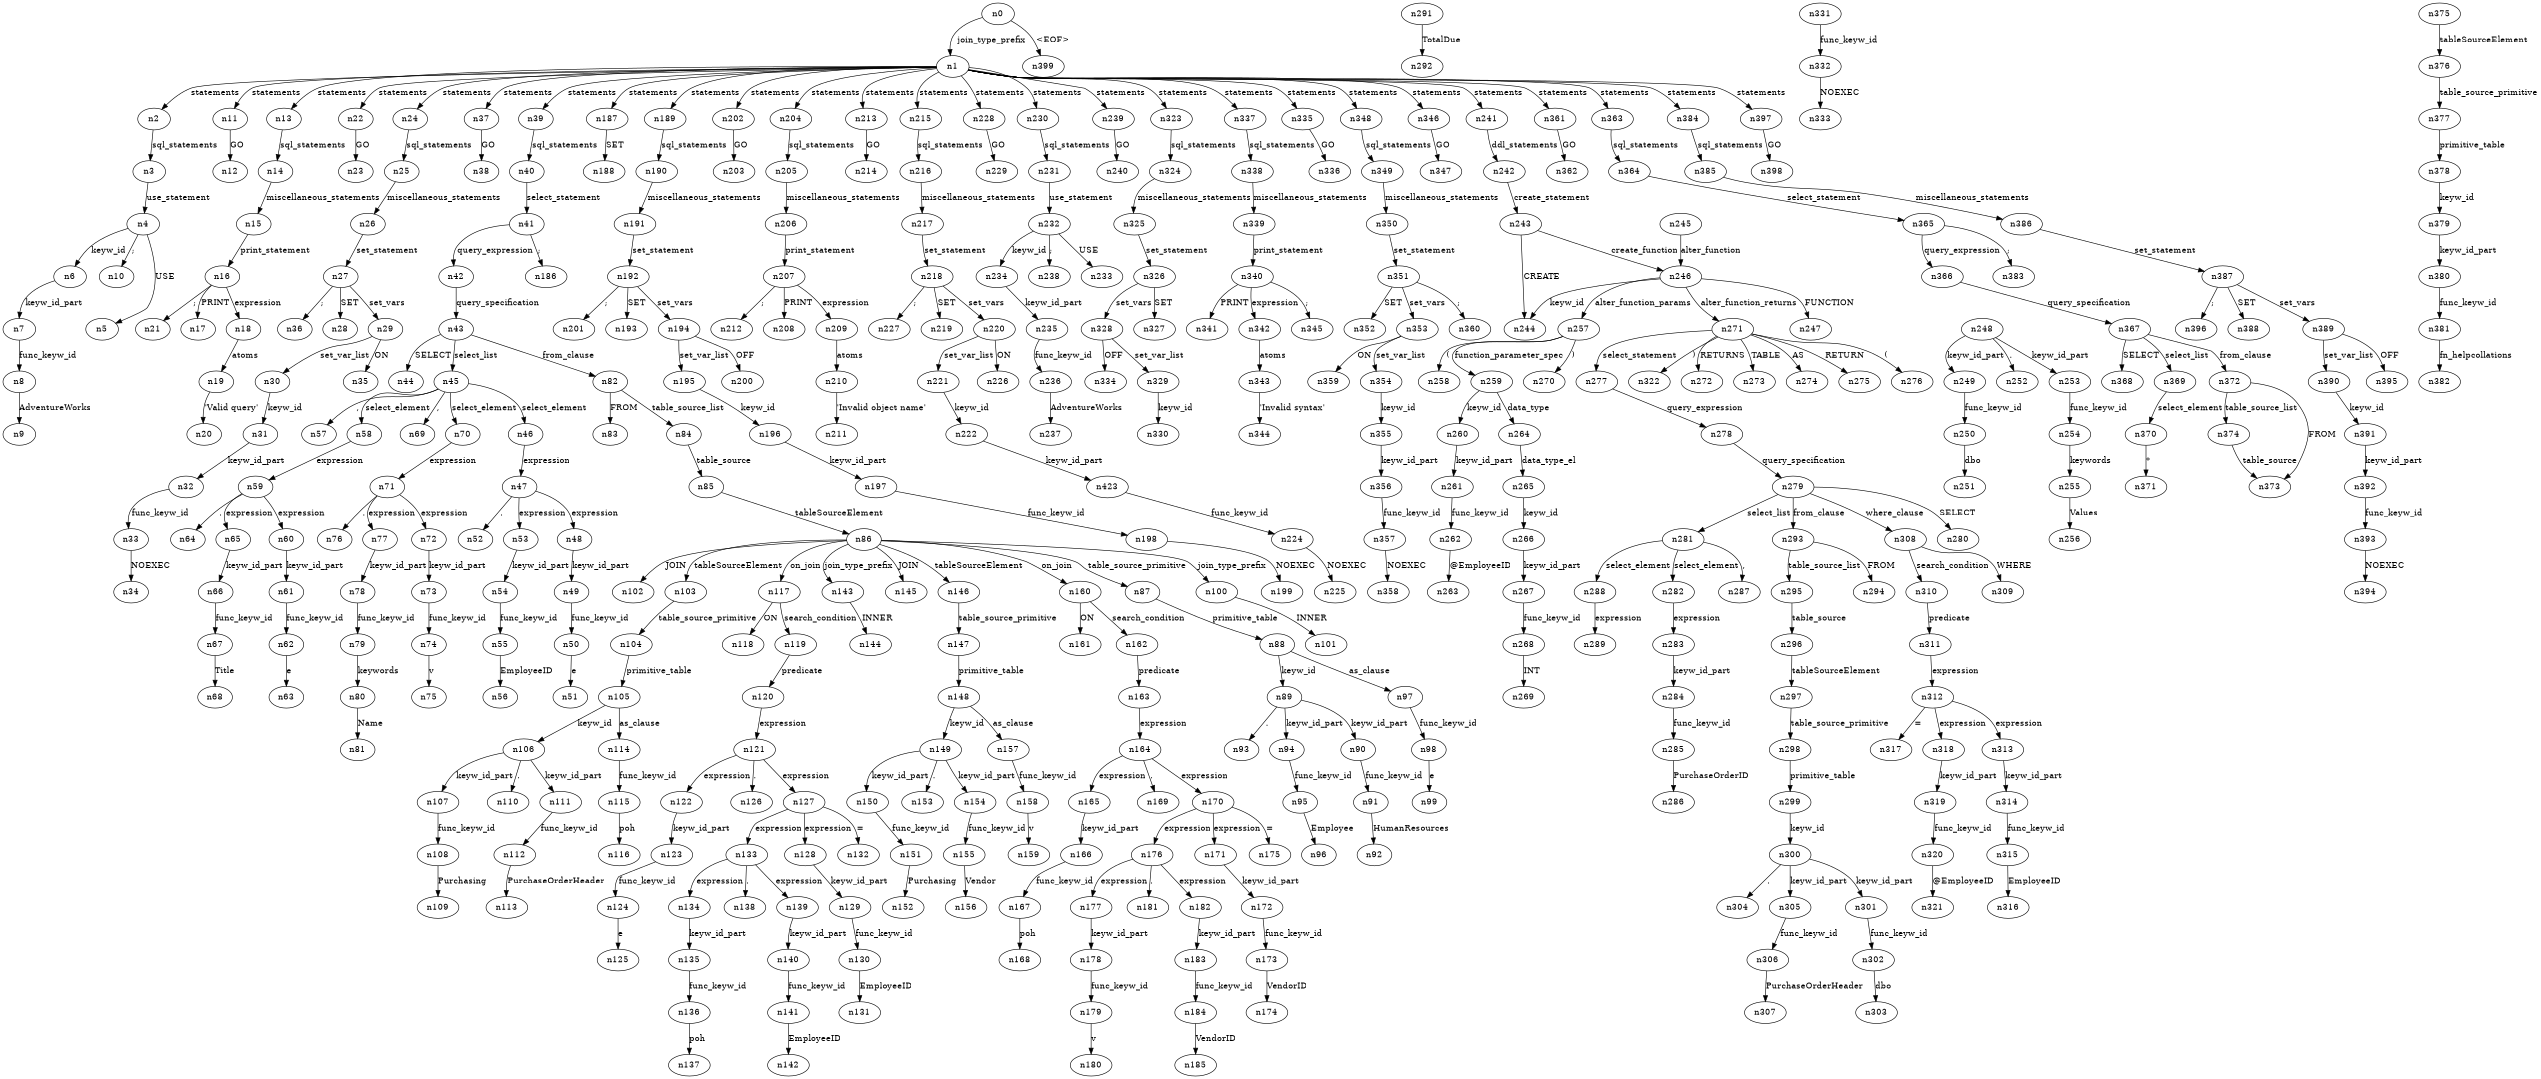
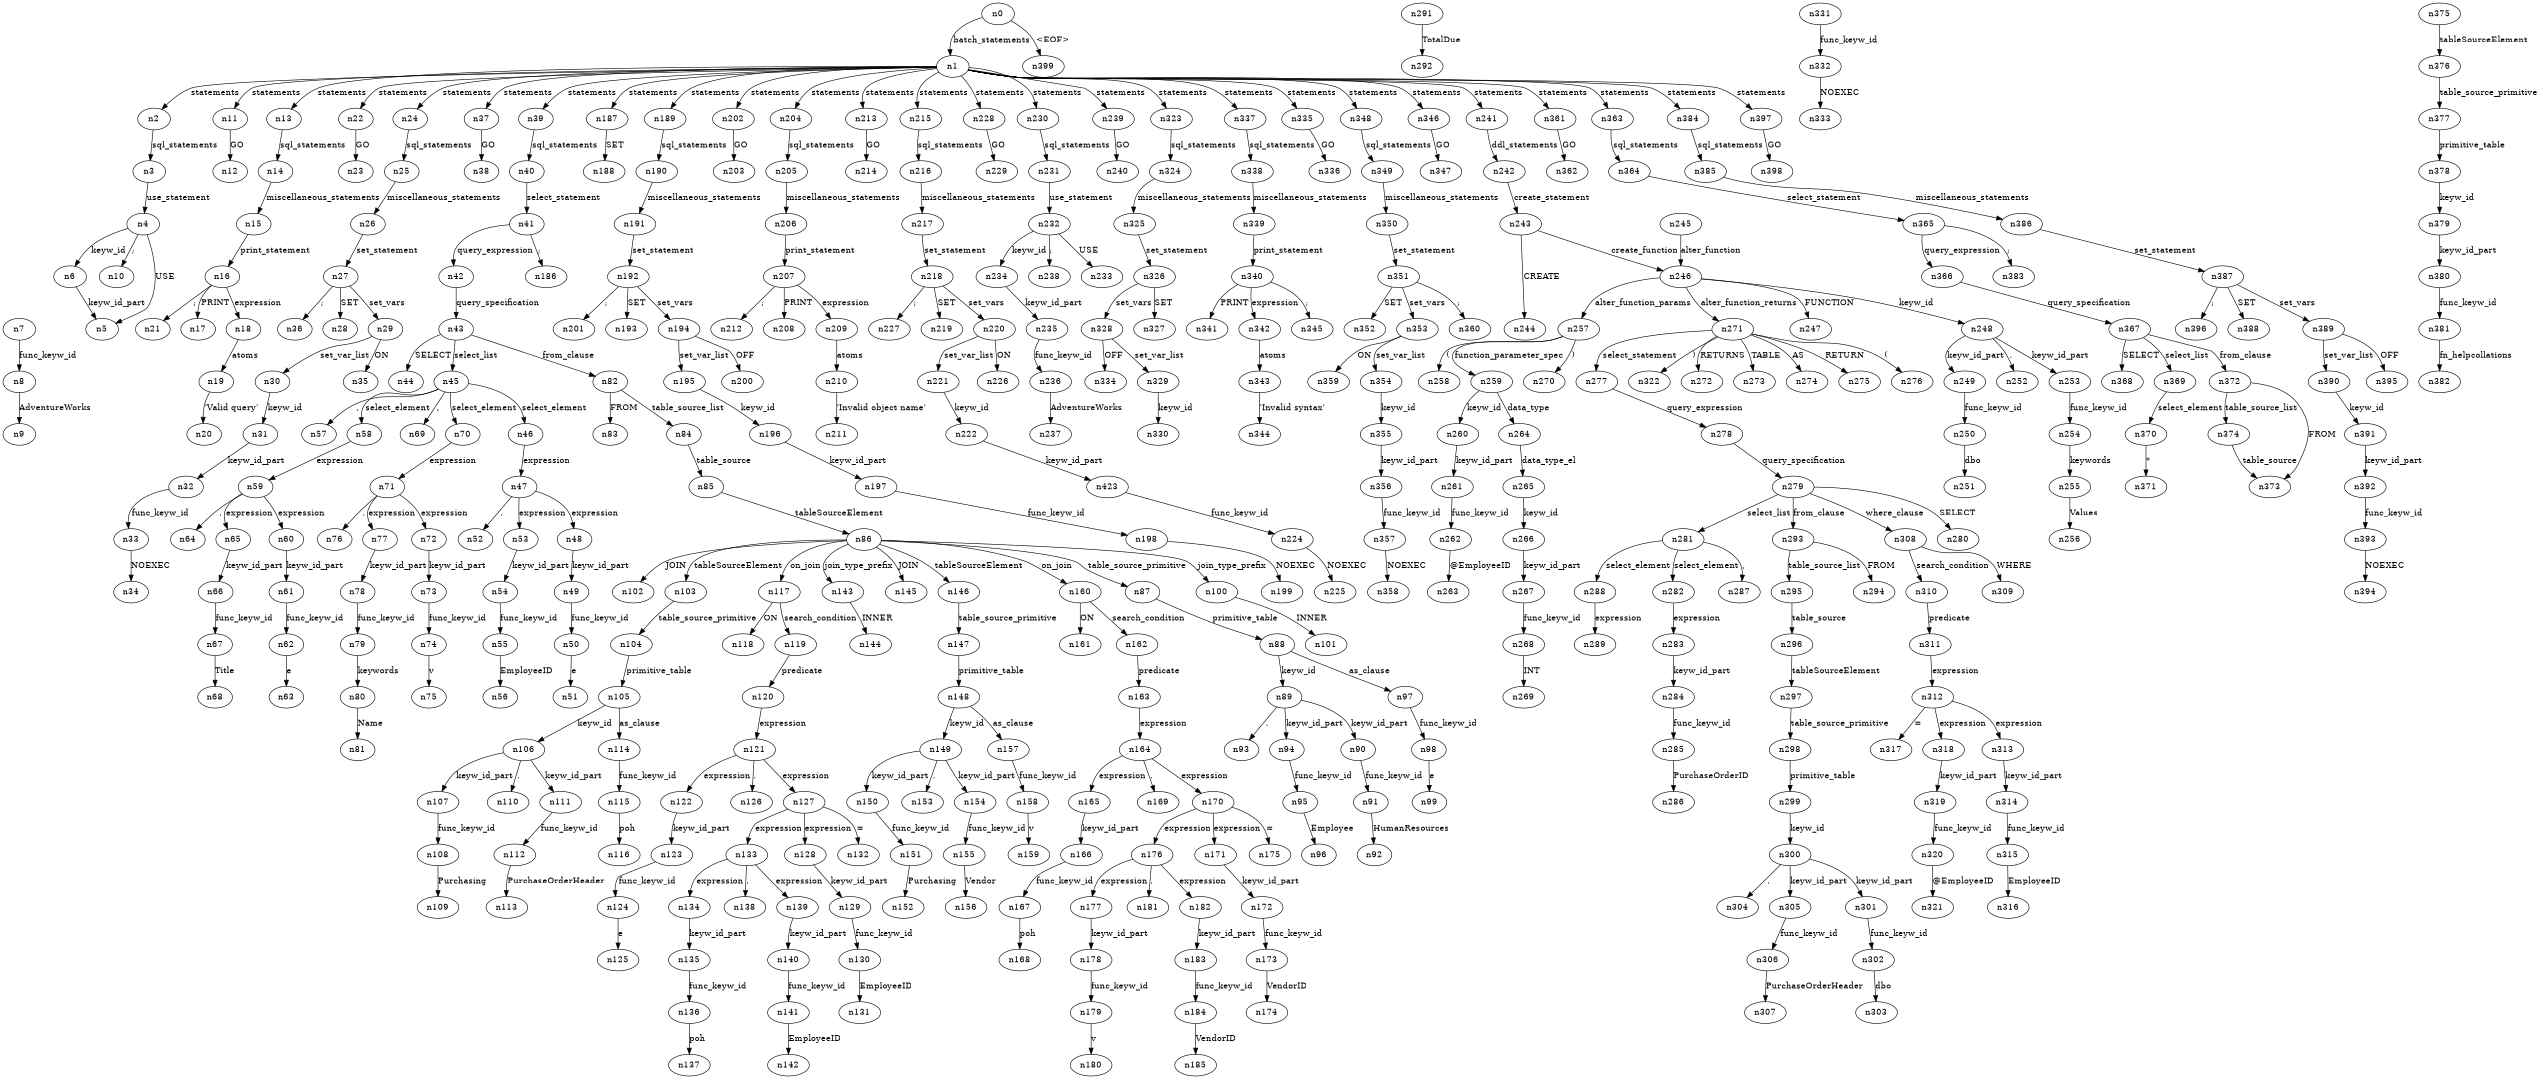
edge "n0" -> "n1": label "join_type_prefix" -> "batch_statements"
edge "n246" -> "n244": now "n246" -> "n248"
edge "n6" -> "n7": now "n6" -> "n5"
